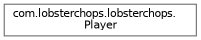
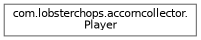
node "com.lobsterchops.lobsterchops. Player": label "com.lobsterchops.lobsterchops. Player" -> "com.lobsterchops.accorncollector. Player"
